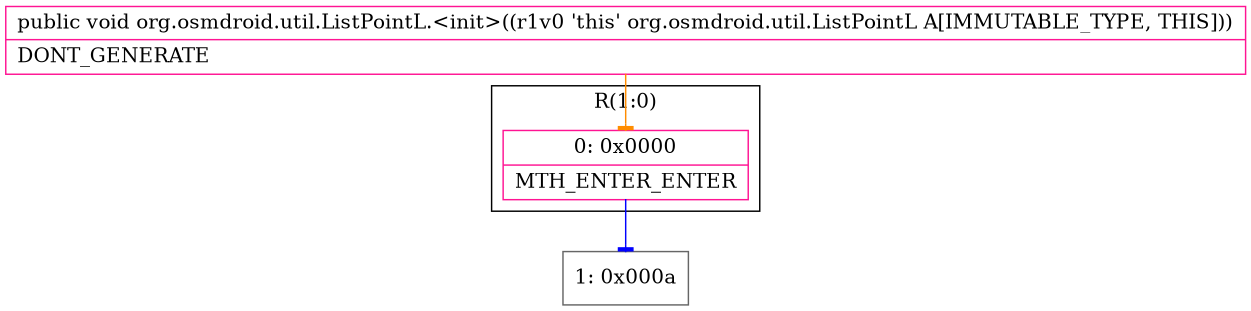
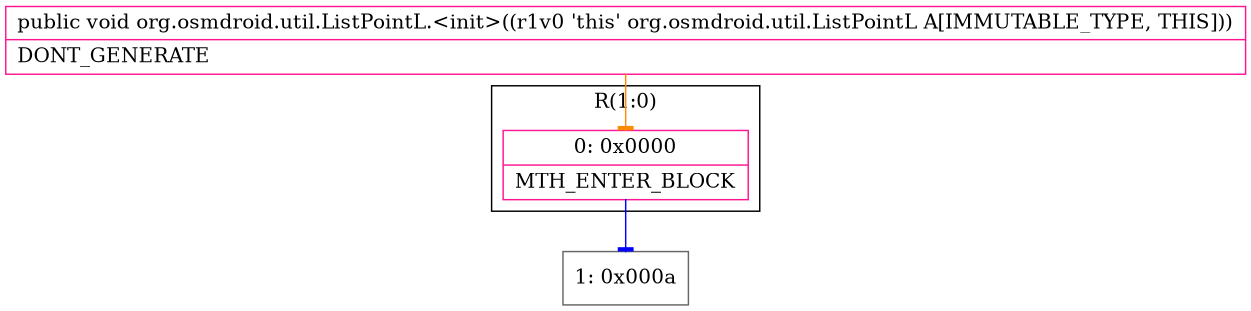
node "0: 0x0000": text "MTH_ENTER_ENTER" -> "MTH_ENTER_BLOCK"
